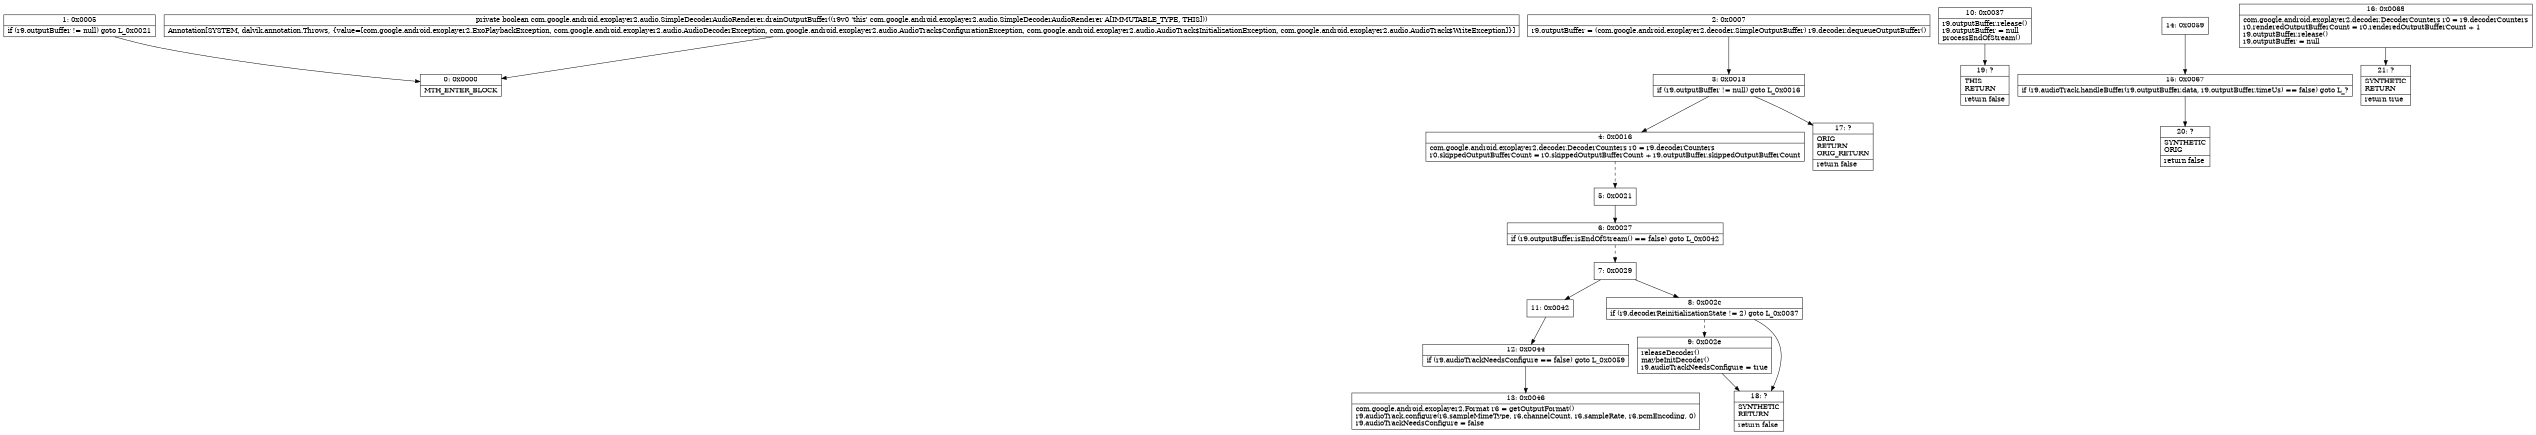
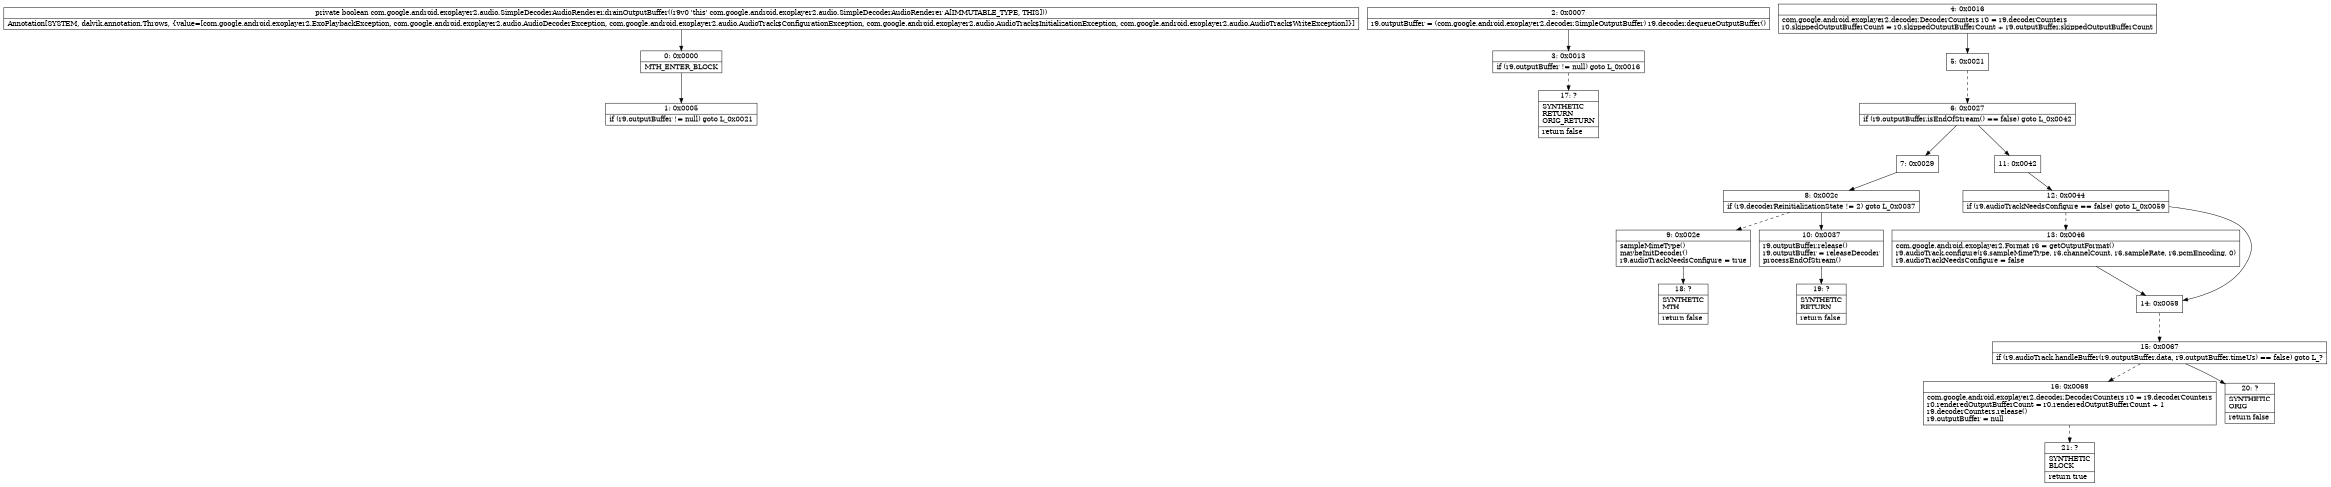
node "10: 0x0037": text "r9.outputBuffer = null" -> "r9.outputBuffer = releaseDecoder"
node "16: 0x0069": text "r9.outputBuffer.release()" -> "r9.decoderCounters.release()"
edge "14: 0x0059" -> "15: 0x0067": style solid -> dashed
edge "16: 0x0069" -> "21: ?": style solid -> dashed
edge "1: 0x0005" -> "0: 0x0000": reversed
node "19: ?": text "THIS" -> "SYNTHETIC"
node "21: ?": text "RETURN" -> "BLOCK"
edge "3: 0x0013" -> "17: ?": style solid -> dashed
edge "3: 0x0013" -> "4: 0x0016": removed
node "17: ?": text "ORIG" -> "SYNTHETIC"
edge "4: 0x0016" -> "5: 0x0021": style dashed -> solid
edge "5: 0x0021" -> "6: 0x0027": style solid -> dashed
edge "12: 0x0044" -> "14: 0x0059": added
edge "6: 0x0027" -> "7: 0x0029": style dashed -> solid
edge "13: 0x0046" -> "14: 0x0059": added
edge "7: 0x0029" -> "11: 0x0042": now "6: 0x0027" -> "11: 0x0042"
edge "8: 0x002c" -> "18: ?": now "8: 0x002c" -> "10: 0x0037"
node "9: 0x002e": text "releaseDecoder()" -> "sampleMimeType()"
edge "15: 0x0067" -> "16: 0x0069": added
edge "12: 0x0044" -> "13: 0x0046": style solid -> dashed
node "18: ?": text "RETURN" -> "MTH"
